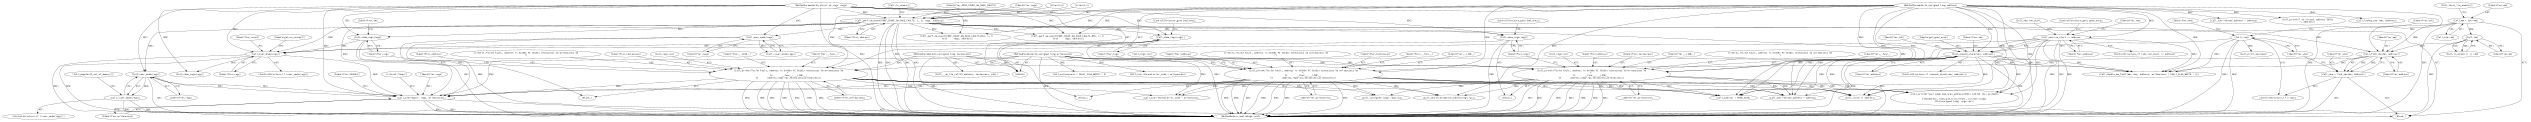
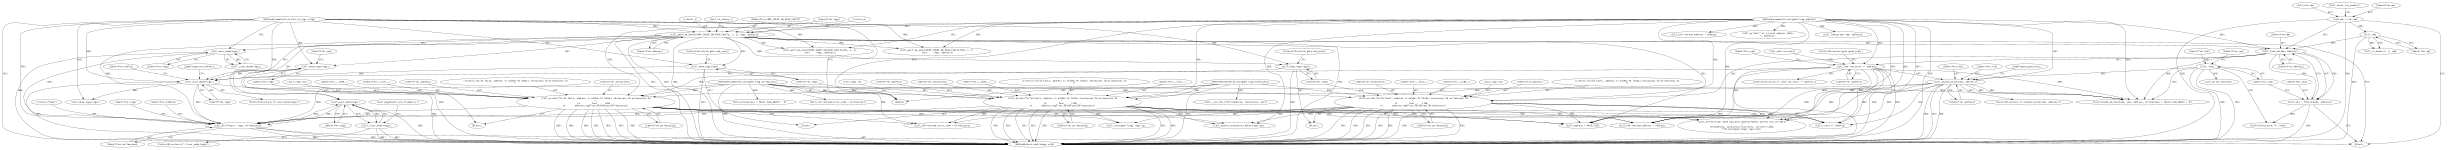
edge "(Call,mm = tsk->mm)" -> "(Call,tsk->mm)": removed, label "CFG:"
node "(Identifier,count)": label "(Identifier,count)" -> "(Identifier,tables)"
edge "(Call,in_atomic() || !mm)" -> "(Call,!mm)": removed, label "CFG:"
edge "(Call,find_vma(mm, address))" -> "(Call,vma->vm_start <= address)": added, label "DDG:"
